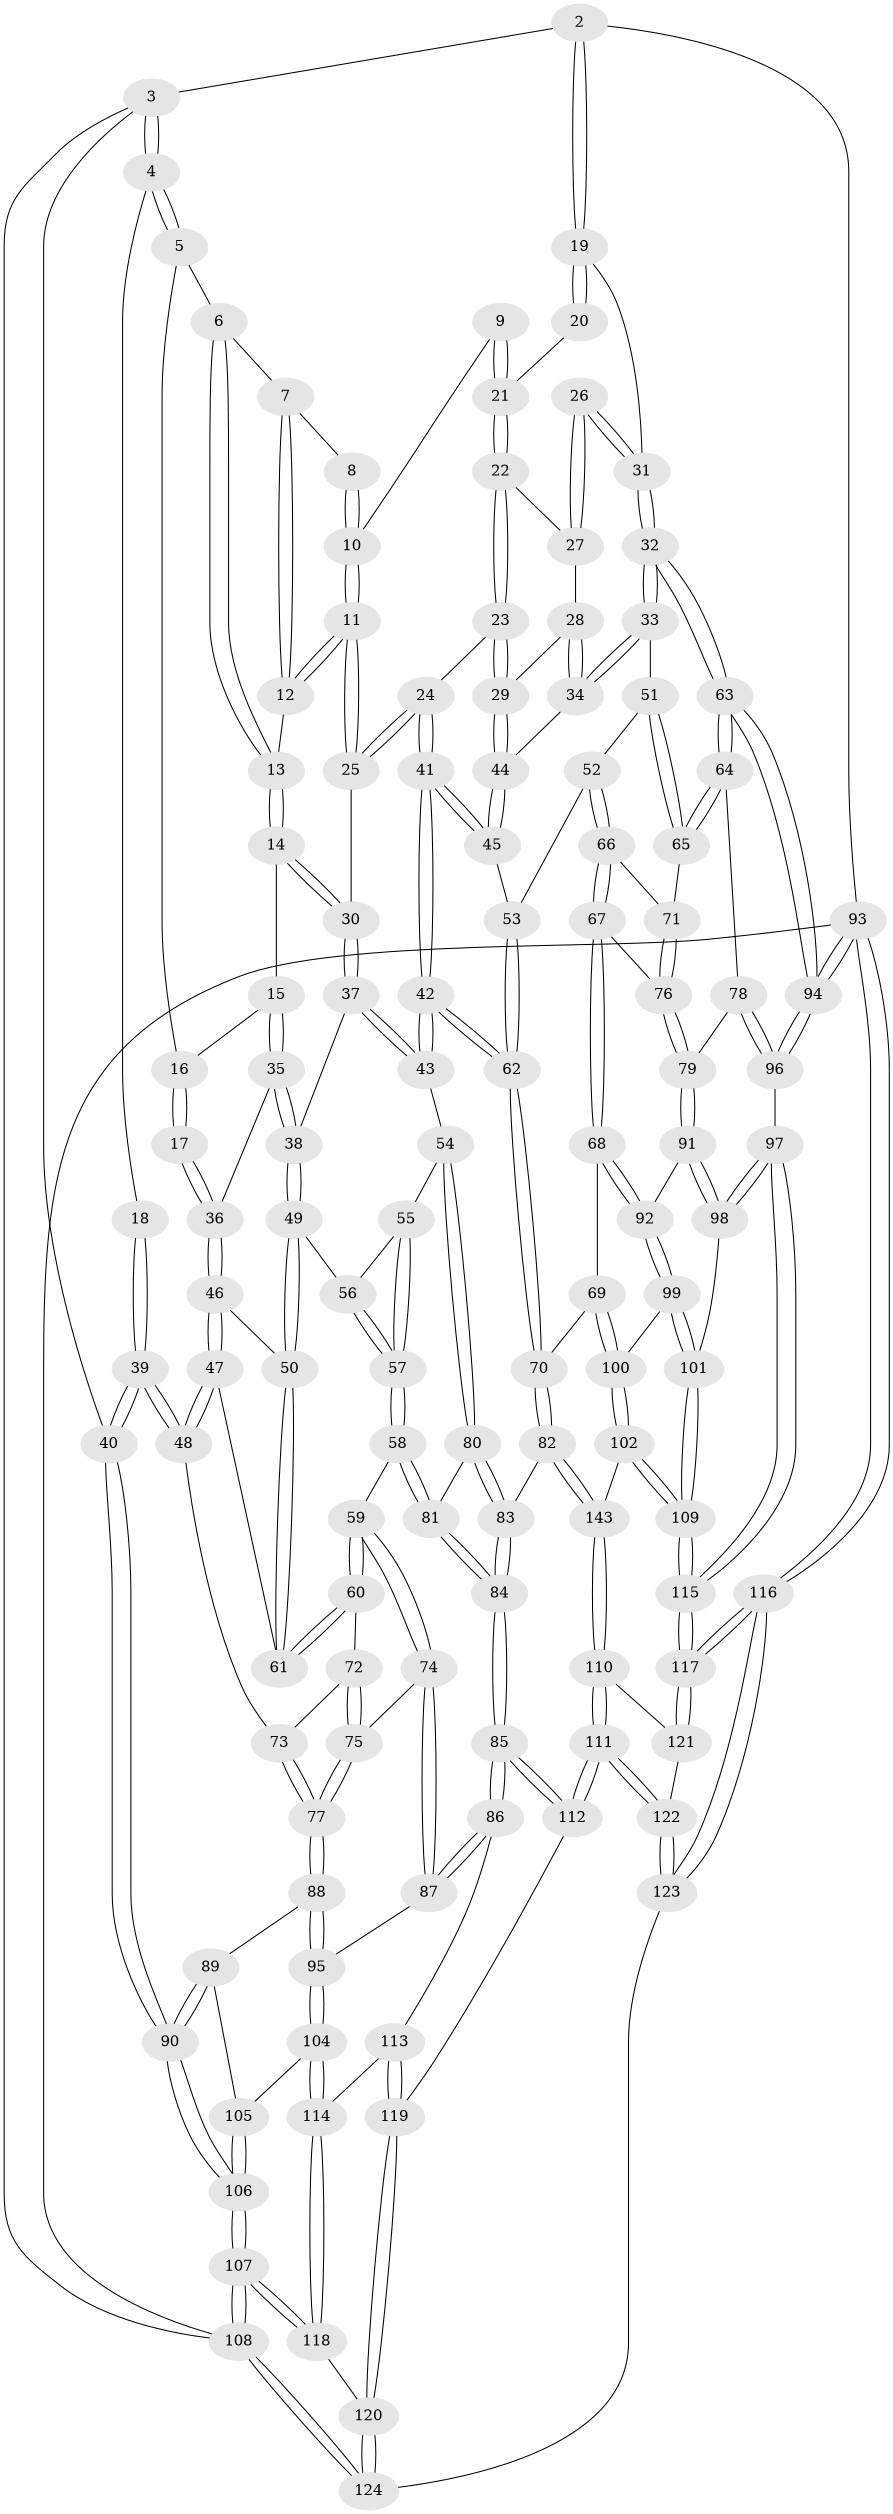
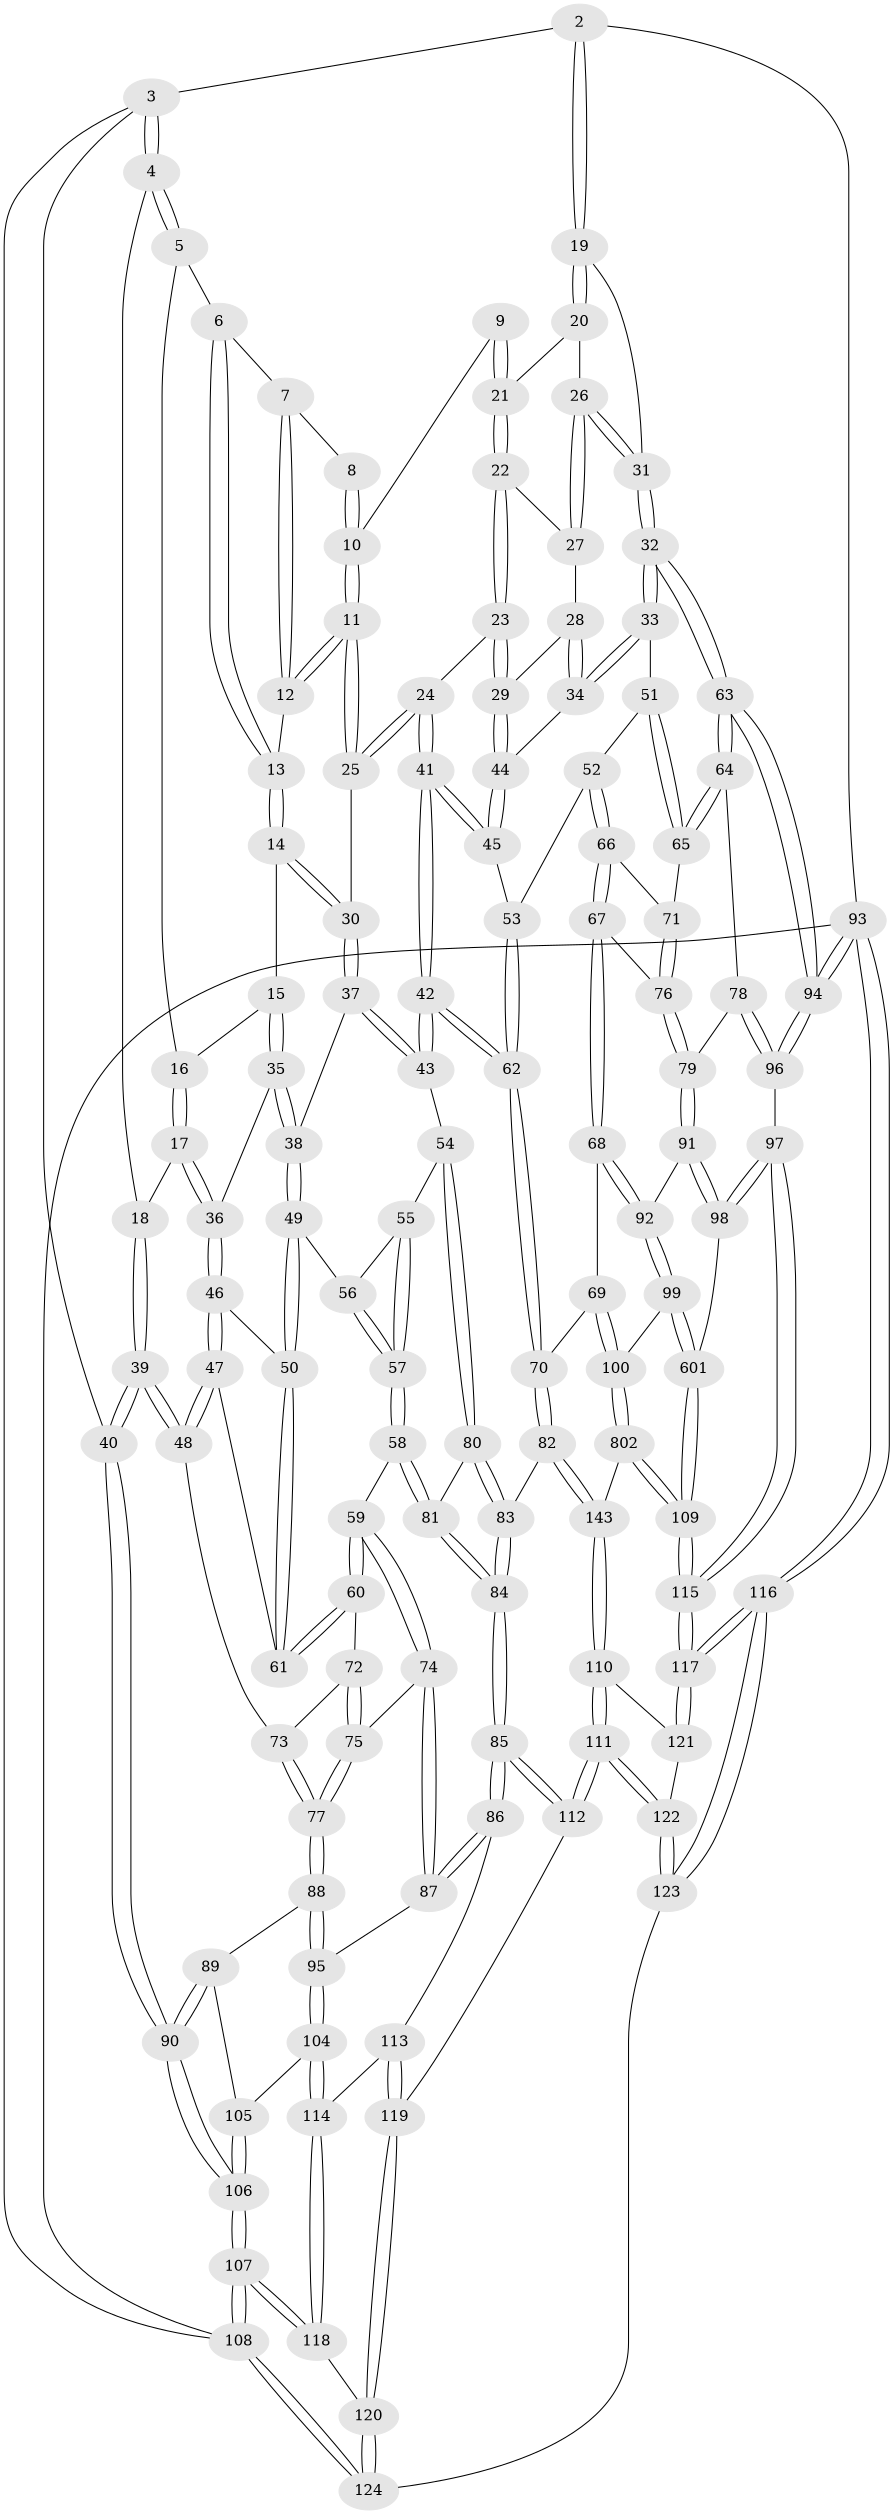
edge "20" -- "26": added
edge "17" -- "18": added
node "101": label "101" -> "601"
node "102": label "102" -> "802"
